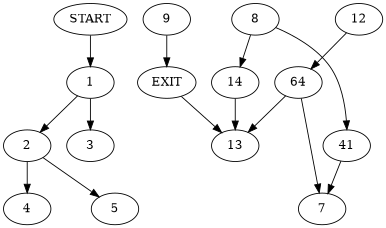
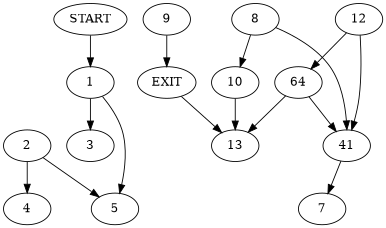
edge "12" -> "41": added
node "14": label "14" -> "10"
edge "1" -> "2": now "1" -> "5"
edge "64" -> "7": now "64" -> "41"
